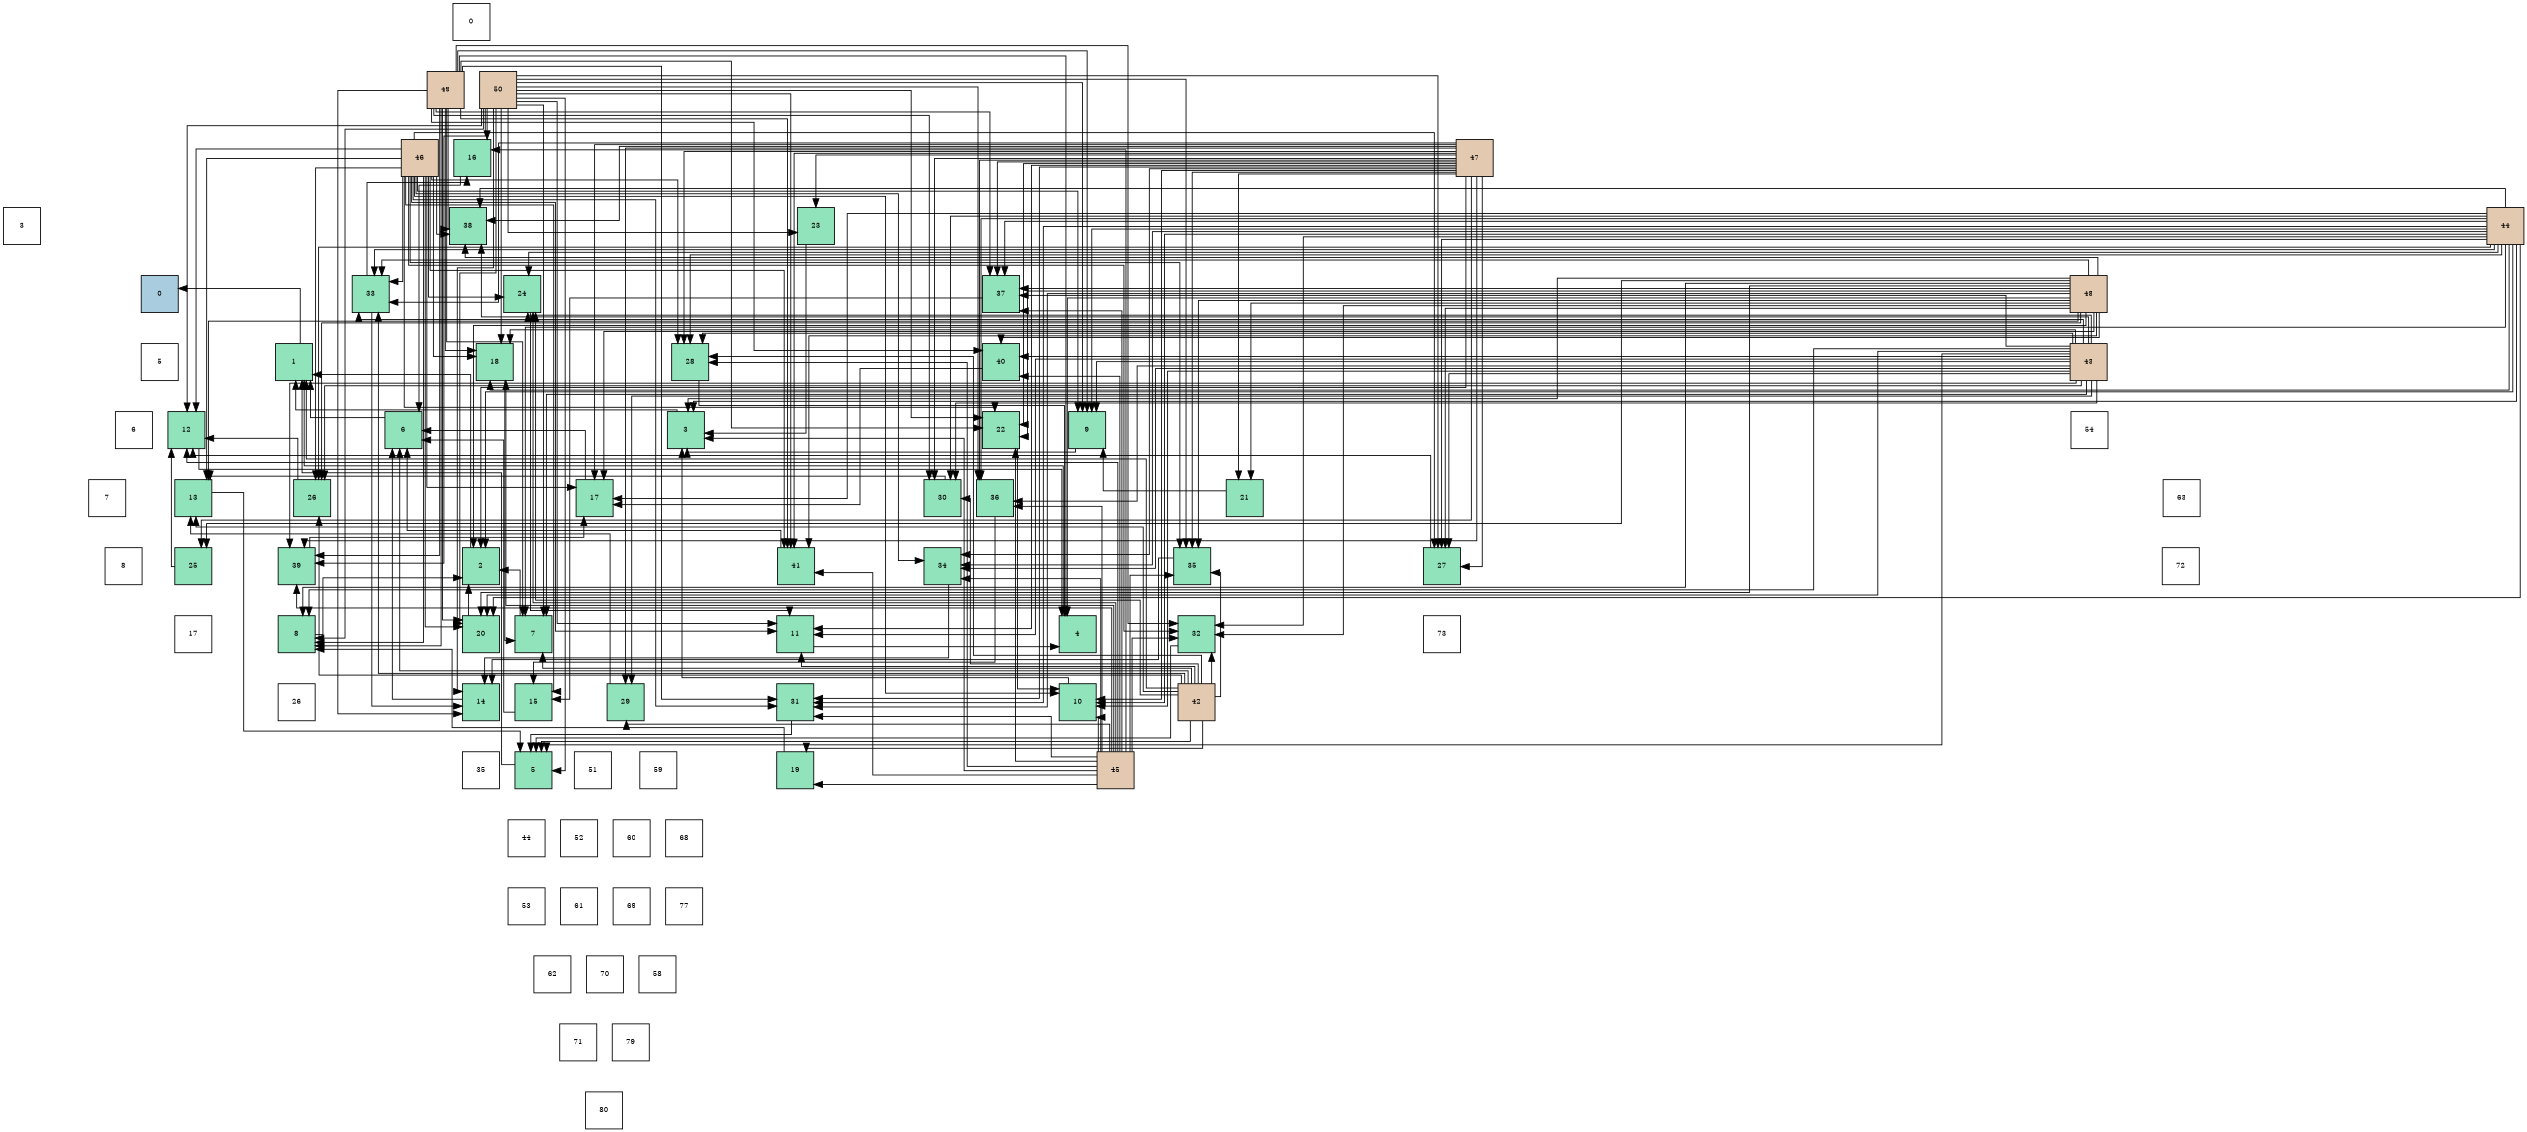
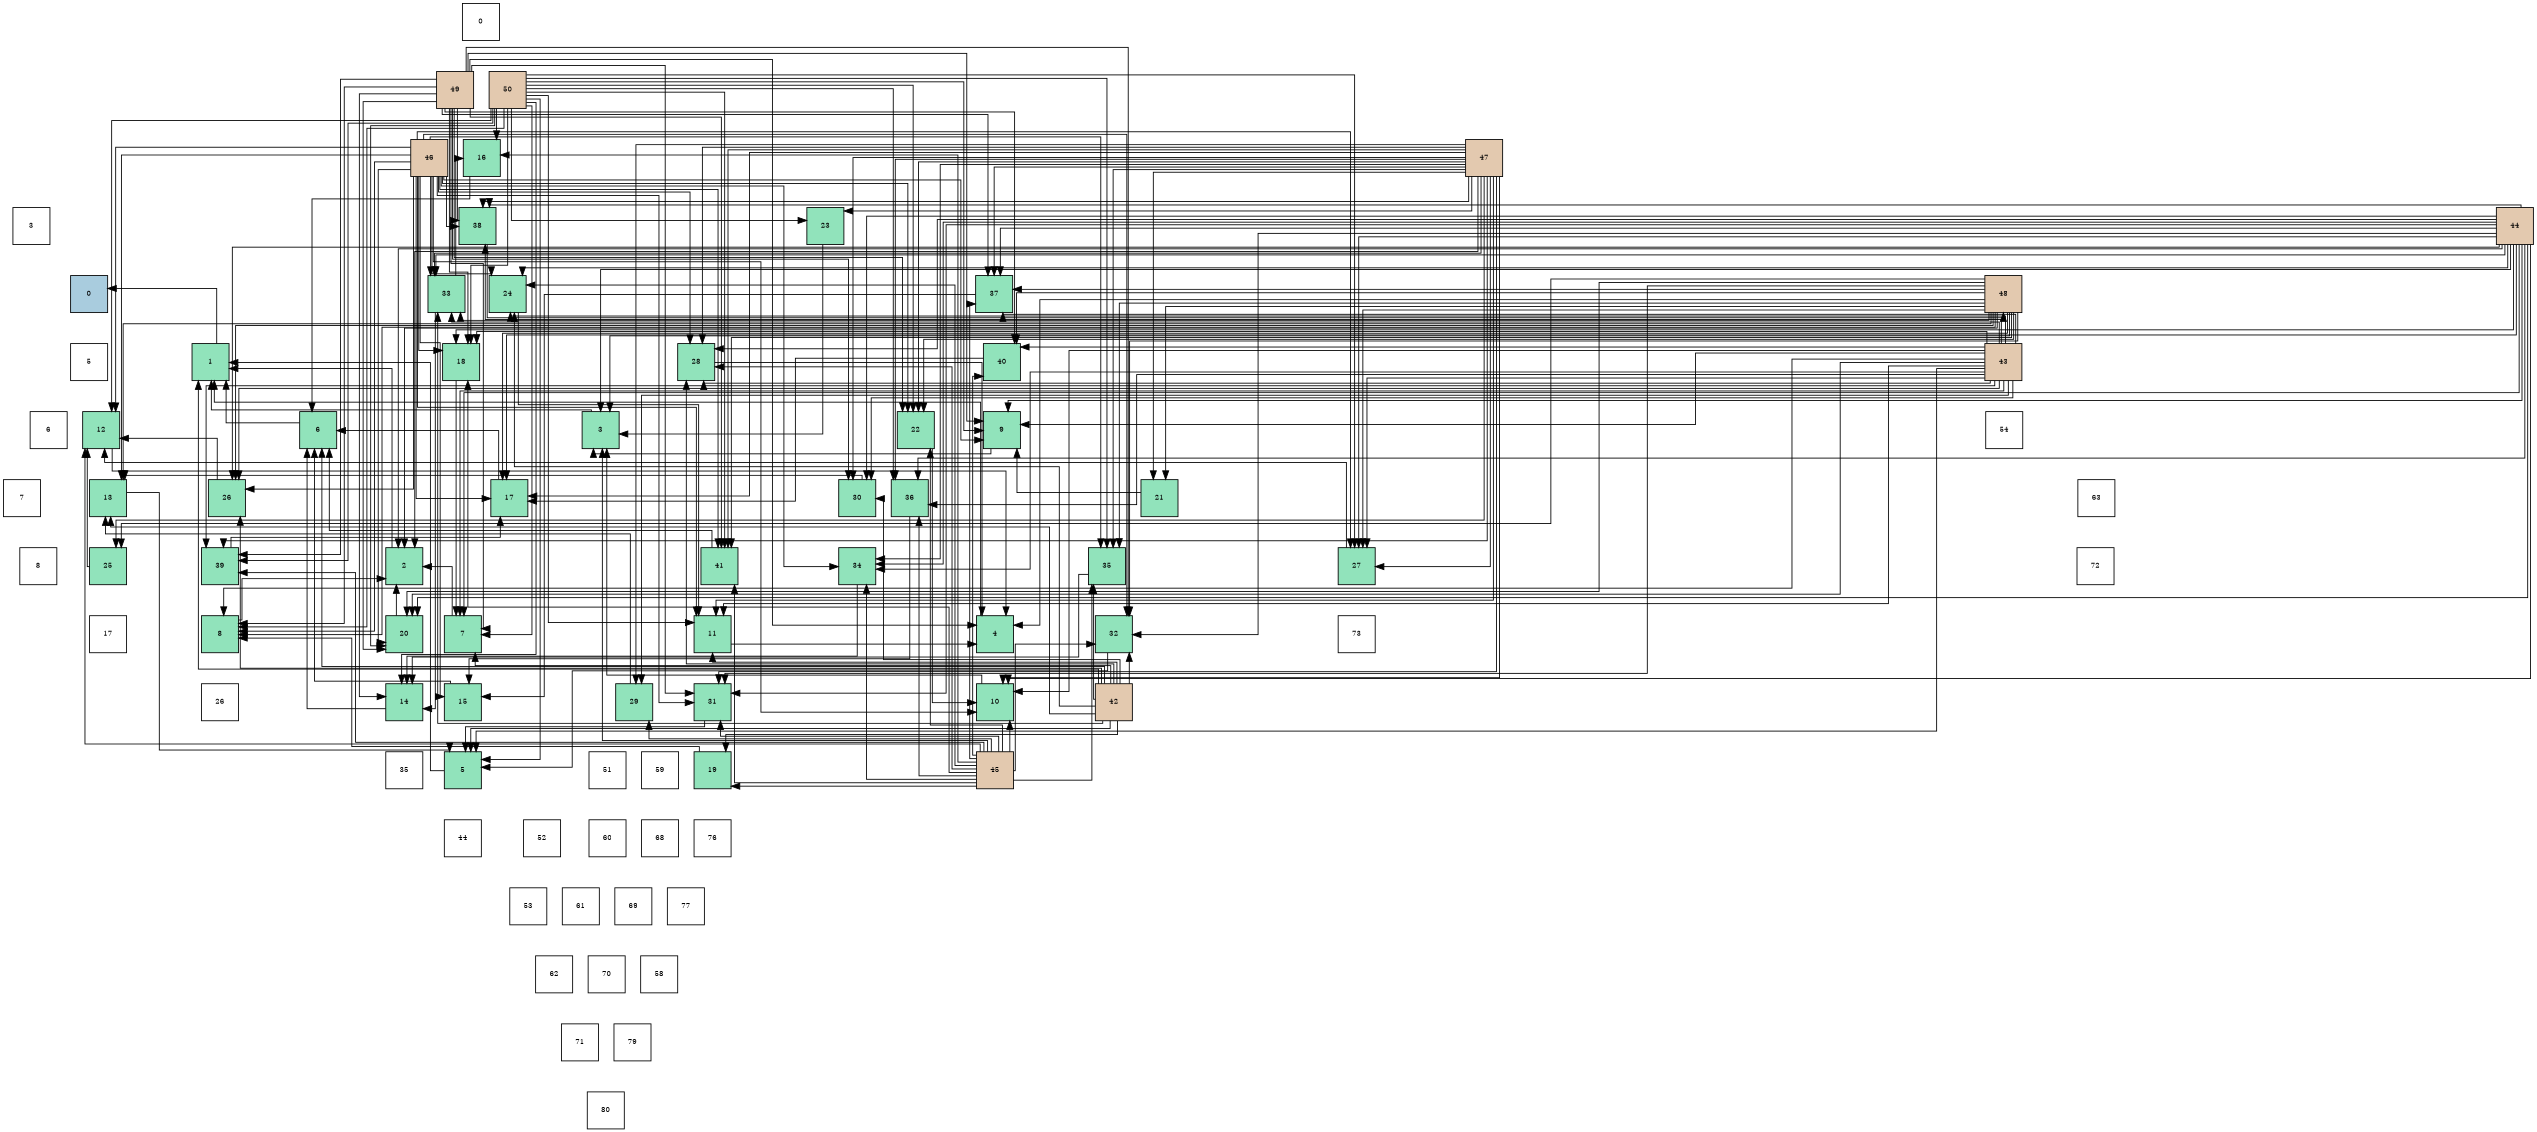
edge "48" -> "38": reversed
node "76": added
